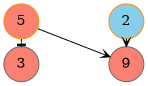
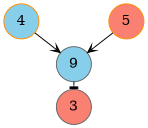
node "2": label "2" -> "4"
edge "5" -> "3": now "9" -> "3"
node "9": fillcolor salmon -> skyblue
